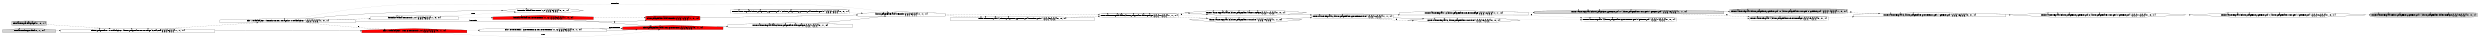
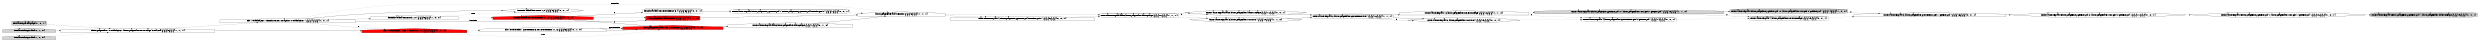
node "itemList.addAll(newQueueItems(3,4))@@@6@@@['0', '0', '1']": added
node "test_latest_longer_list['1', '0', '0']": added
